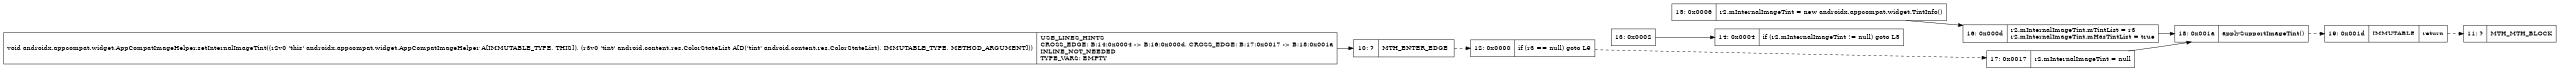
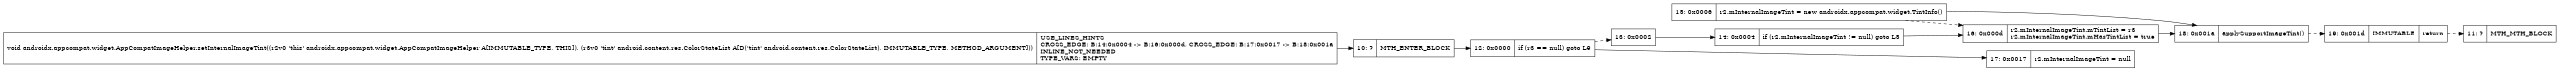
edge "15: 0x0006" -> "16: 0x000d": style solid -> dashed
edge "14: 0x0004" -> "16: 0x000d": added
edge "12: 0x0000" -> "13: 0x0002": added
edge "17: 0x0017" -> "18: 0x001a": now "15: 0x0006" -> "18: 0x001a"
node "10: ?": text "MTH_ENTER_EDGE" -> "MTH_ENTER_BLOCK"
edge "10: ?" -> "12: 0x0000": style dashed -> solid
edge "12: 0x0000" -> "17: 0x0017": style dashed -> solid
